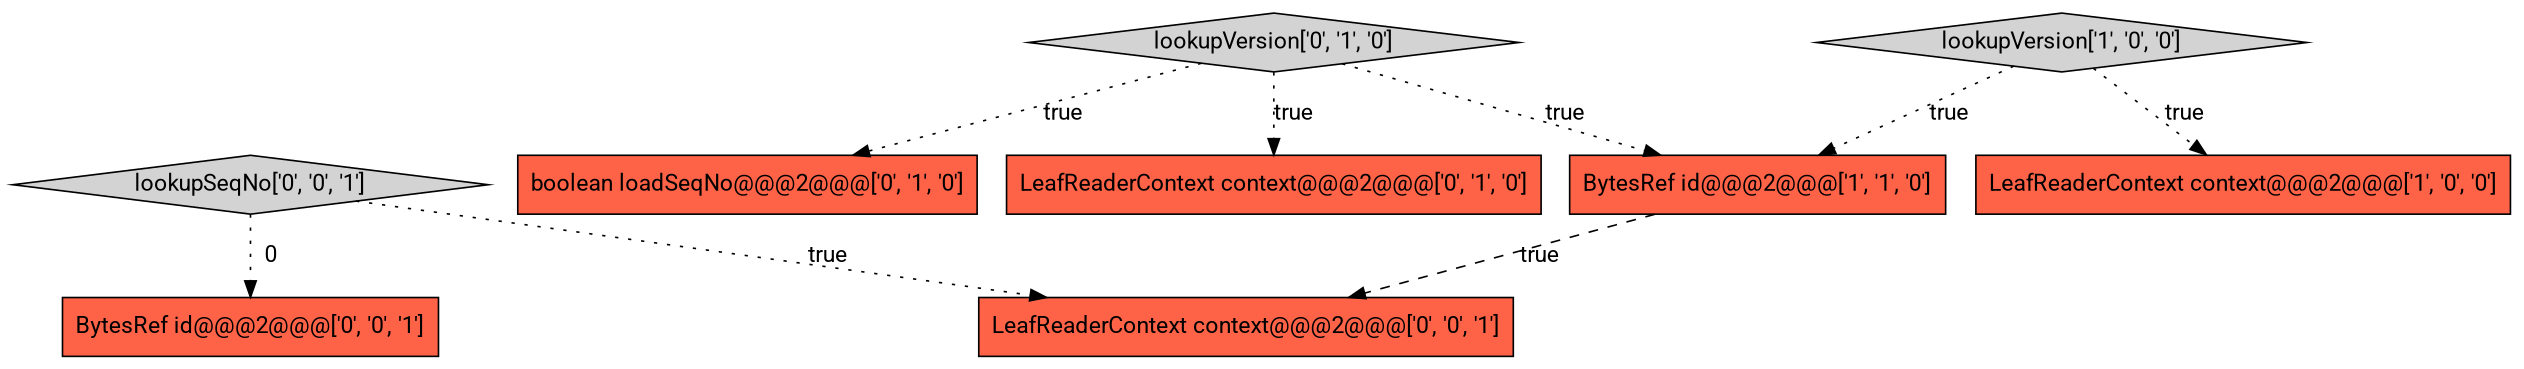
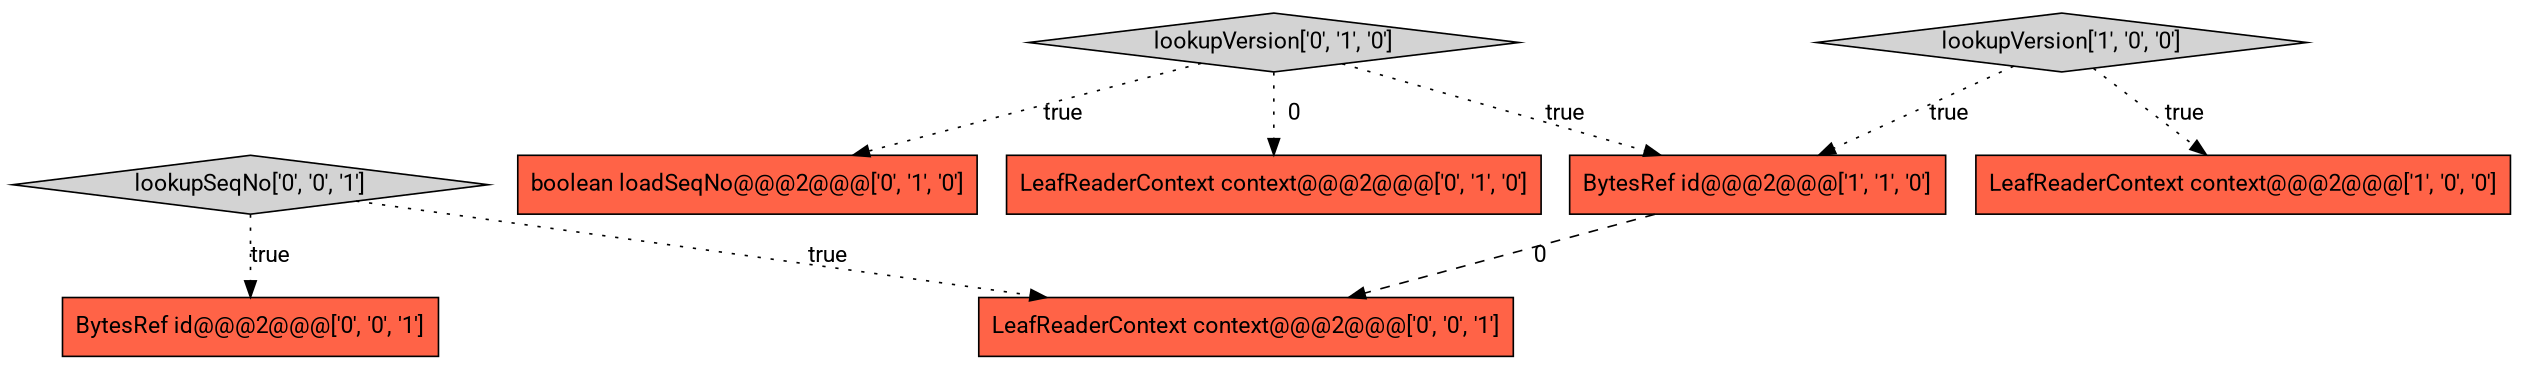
edge "lookupVersion['0', '1', '0']" -> "LeafReaderContext context@@@2@@@['0', '1', '0']": label "true" -> "0"
edge "lookupSeqNo['0', '0', '1']" -> "BytesRef id@@@2@@@['0', '0', '1']": label "0" -> "true"
edge "BytesRef id@@@2@@@['1', '1', '0']" -> "LeafReaderContext context@@@2@@@['0', '0', '1']": label "true" -> "0"
